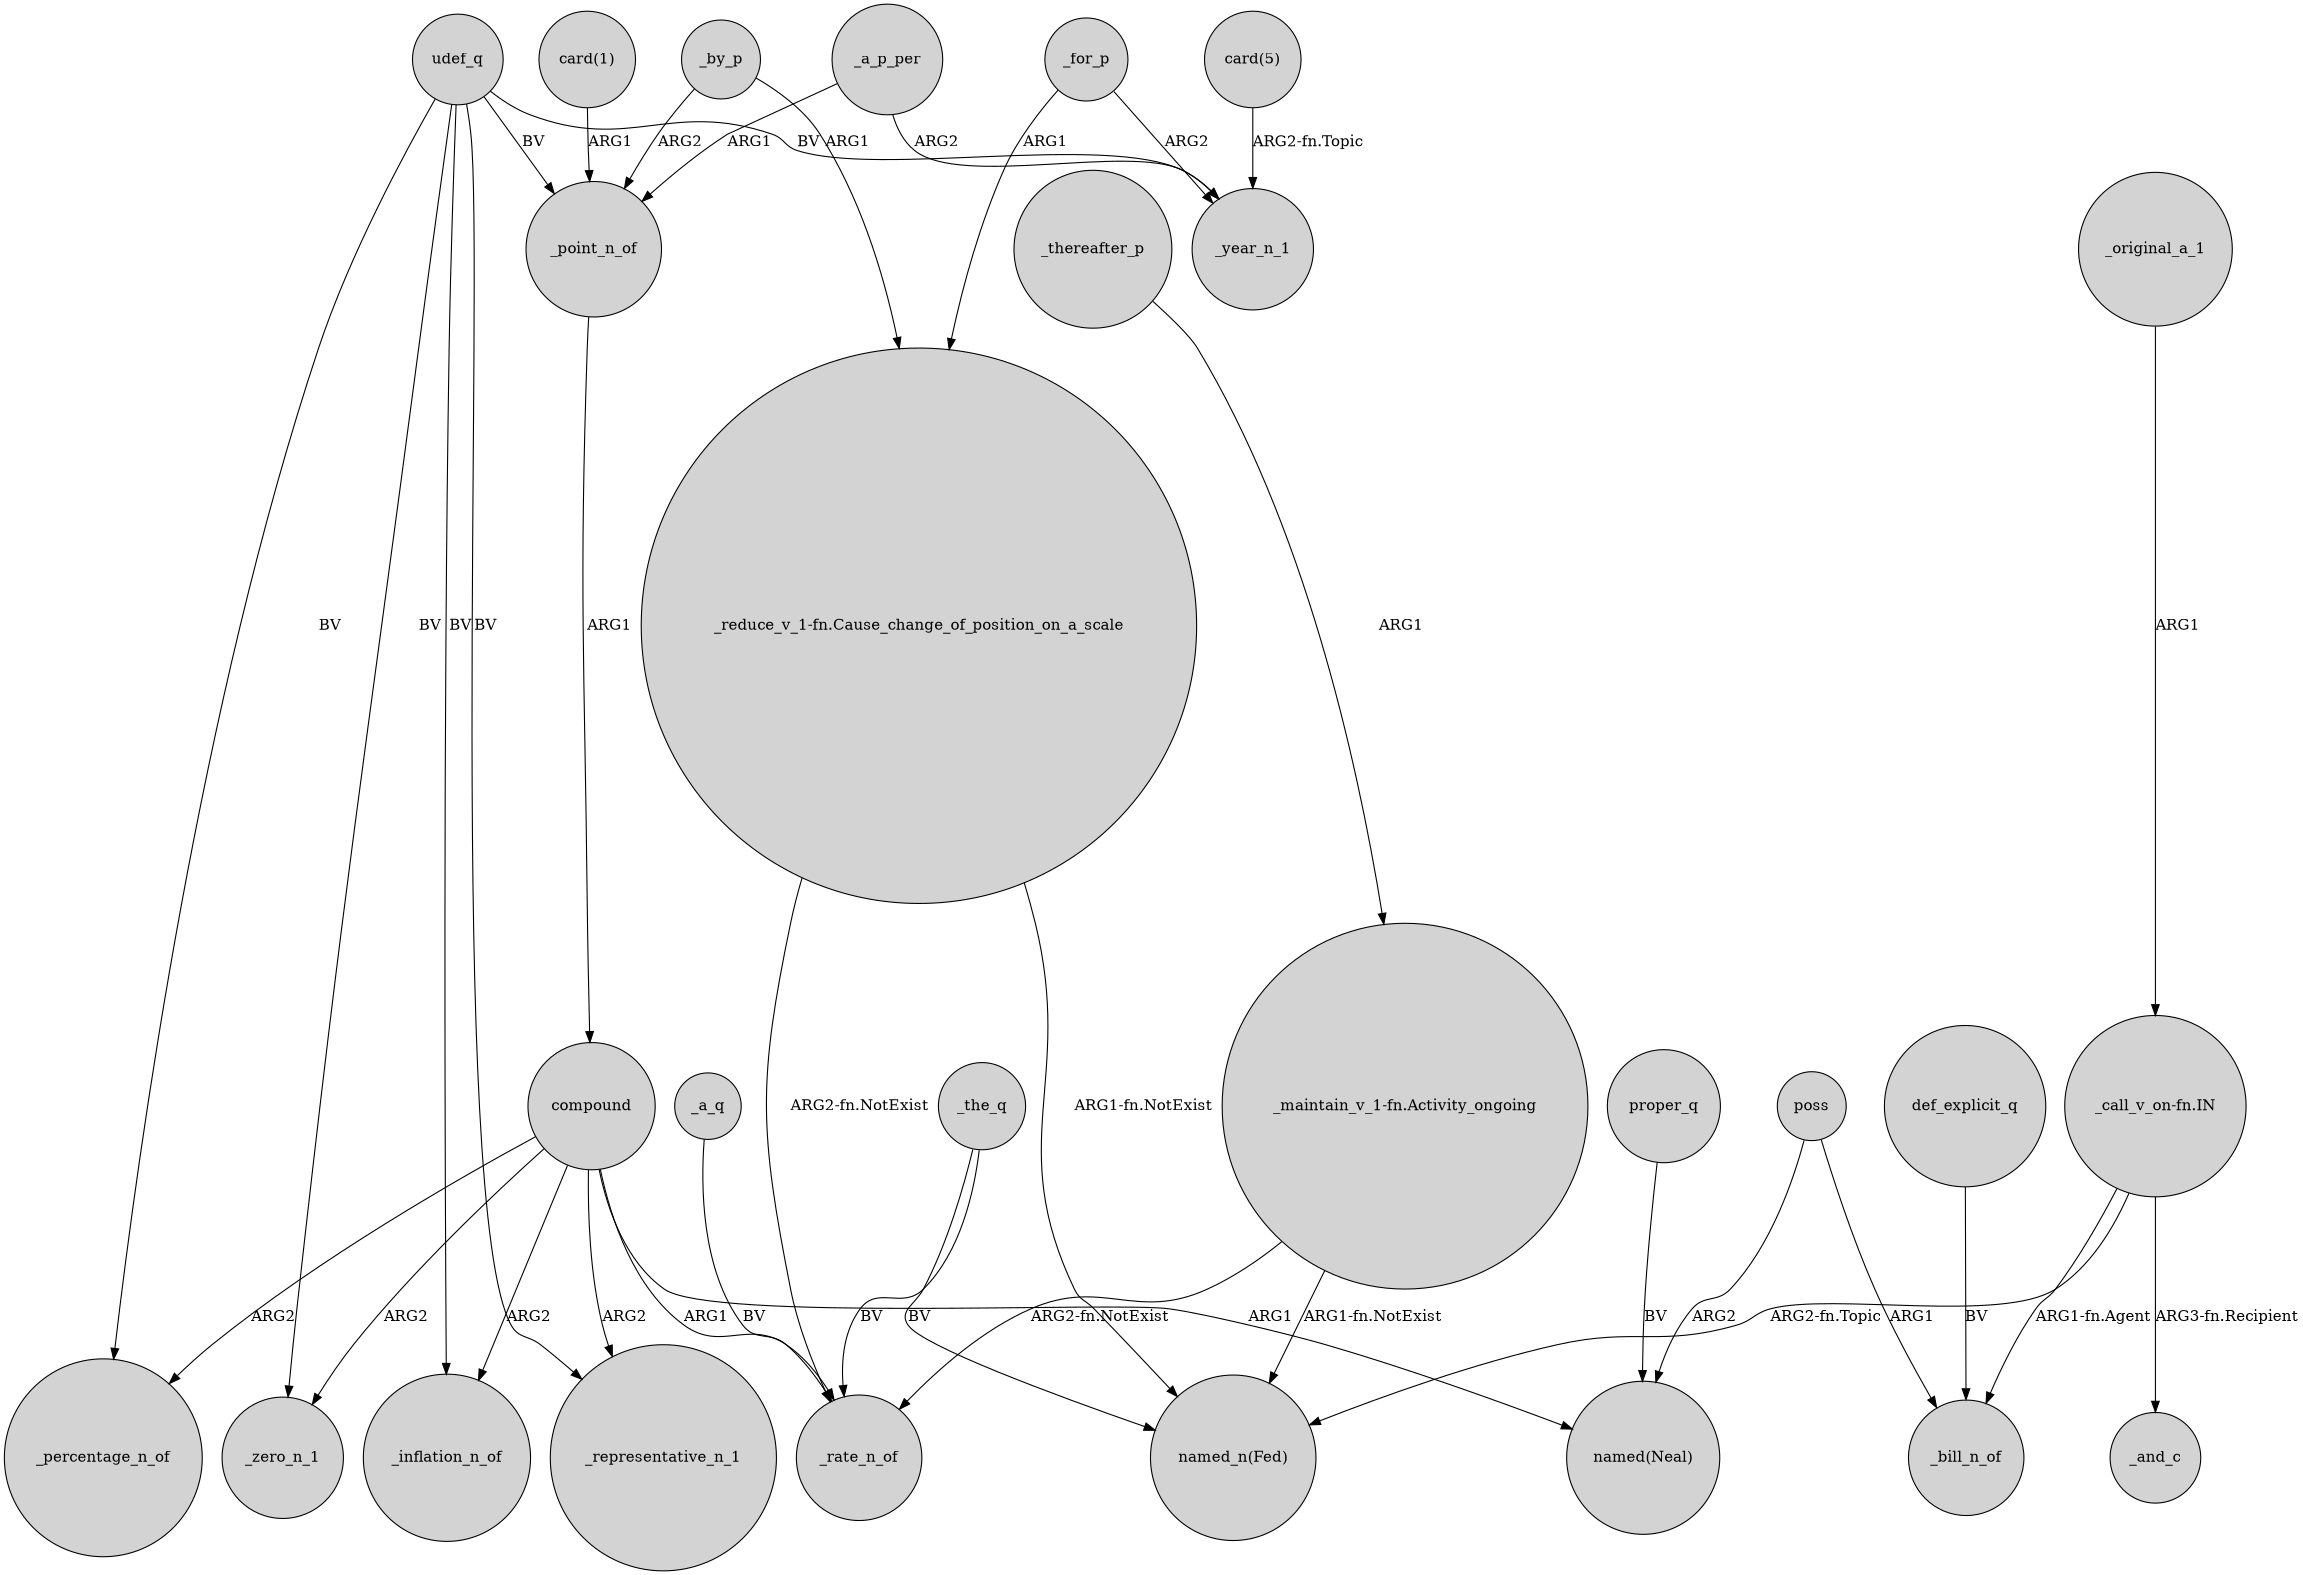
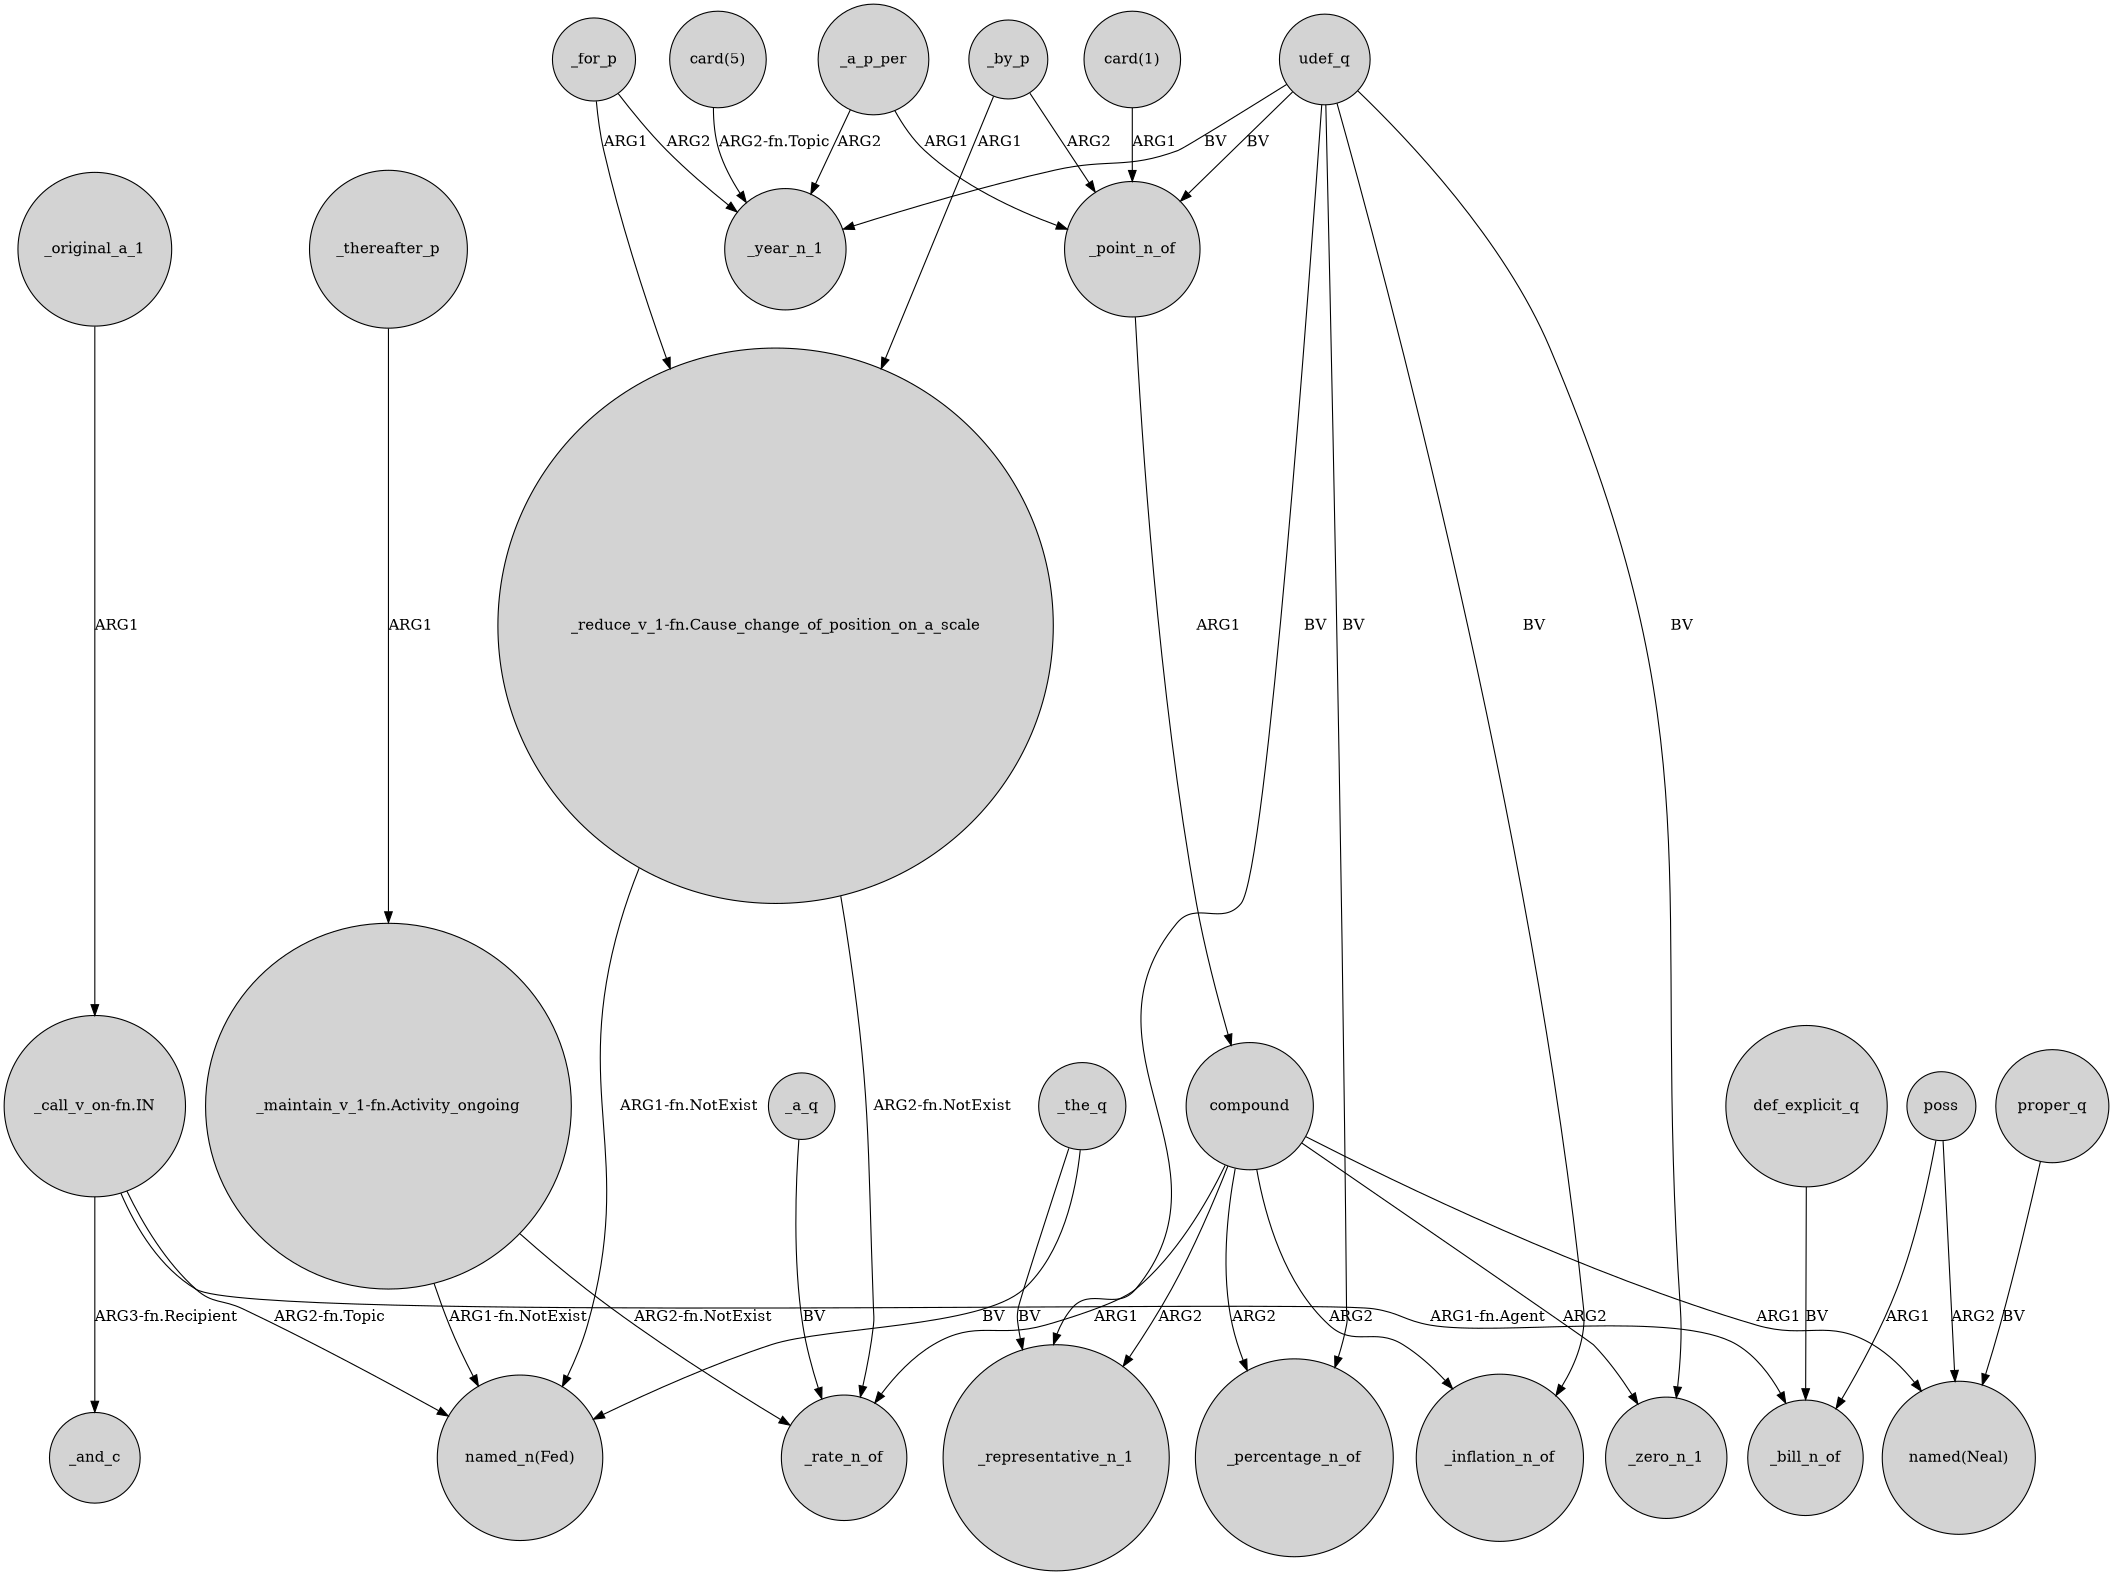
edge "_the_q" -> "_rate_n_of": now "_the_q" -> "_representative_n_1"
